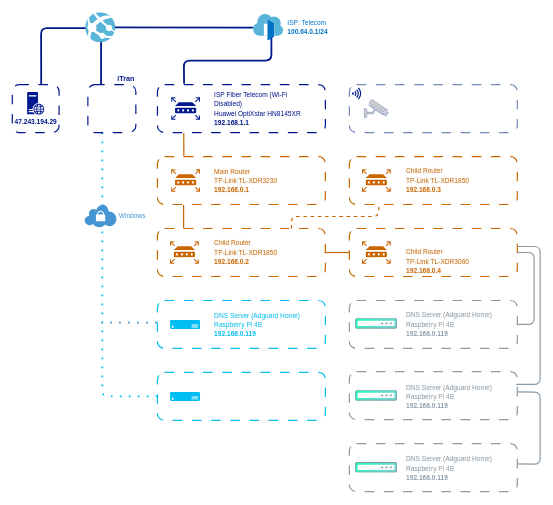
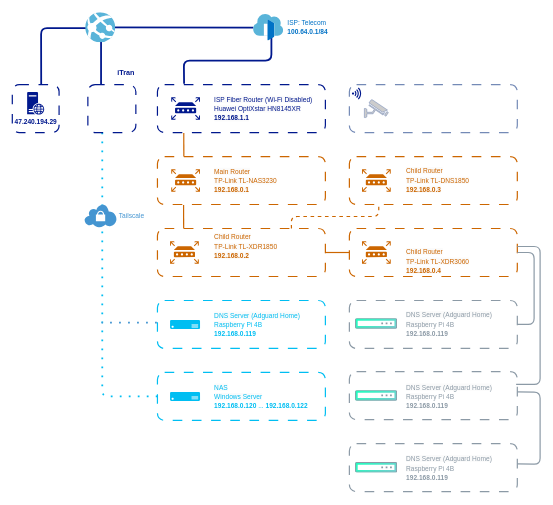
node "ISP: Telecom 100.64.0.1/24": label "ISP: Telecom 100.64.0.1/24" -> "ISP: Telecom 100.64.0.1/84"
node "iTran": moved (124, 78) -> (124, 72)
node "ISP Fiber Telecom (Wi-Fi Disabled) Huawei OptiXstar HN8145XR 192.168.1.1": label "ISP Fiber Telecom (Wi-Fi Disabled) Huawei OptiXstar HN8145XR 192.168.1.1" -> "ISP Fiber Router (Wi-Fi Disabled) Huawei OptiXstar HN8145XR 192.168.1.1"
node "47.243.194.29": label "47.243.194.29" -> "47.240.194.29"
node "Main Router TP-Link TL-XDR3230 192.168.0.1": label "Main Router TP-Link TL-XDR3230 192.168.0.1" -> "Main Router TP-Link TL-NAS3230 192.168.0.1"
node "Child Router TP-Link TL-XDR1850 192.168.0.3": label "Child Router TP-Link TL-XDR1850 192.168.0.3" -> "Child Router TP-Link TL-DNS1850 192.168.0.3"
node "Windows": label "Windows" -> "Tailscale"
node "Child Router TP-Link TL-XDR1850 192.168.0.2": moved (264, 252) -> (264, 246)
node "NAS Windows Server 192.168.0.120 ... 192.168.0.122": added
